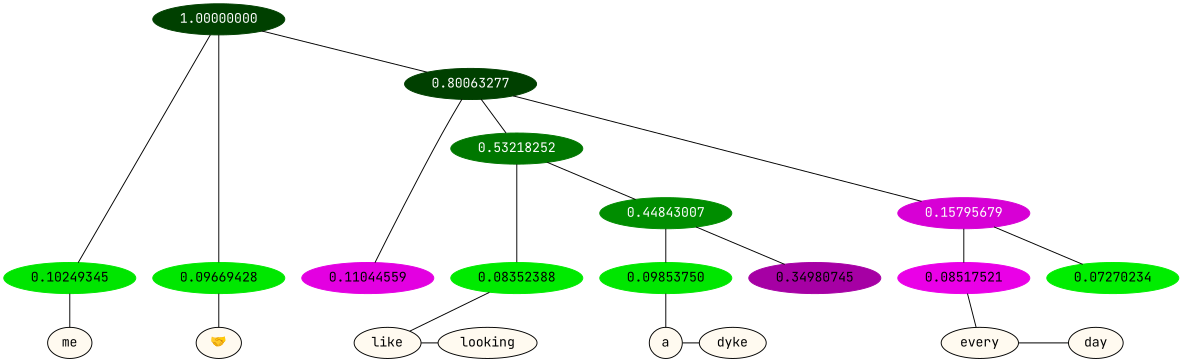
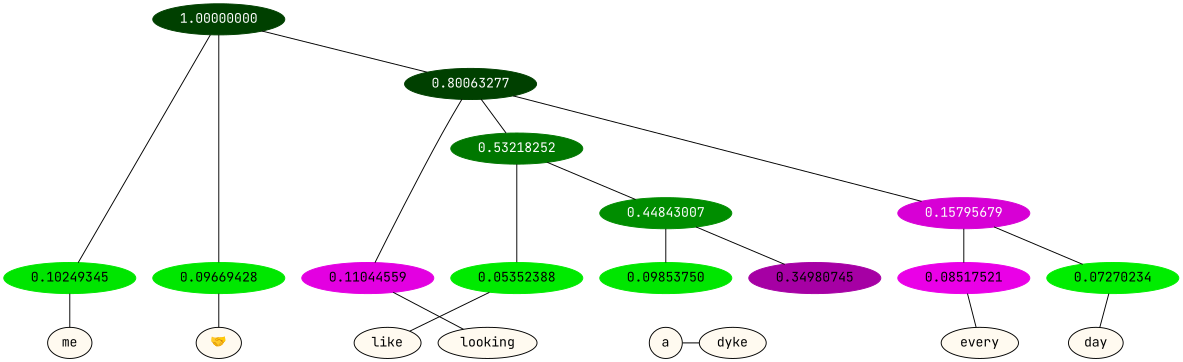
node "0.08352388": label "0.08352388" -> "0.05352388"
edge "0.09853750" -- "a": removed
edge "like" -- "looking": now "0.11044559" -- "looking"
edge "every" -- "day": now "0.07270234" -- "day"
